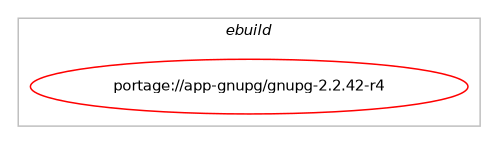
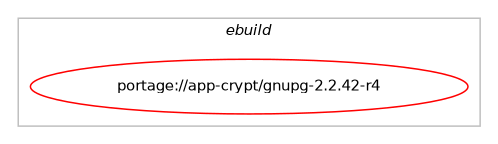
node "portage://app-gnupg/gnupg-2.2.42-r4": label "portage://app-gnupg/gnupg-2.2.42-r4" -> "portage://app-crypt/gnupg-2.2.42-r4"
